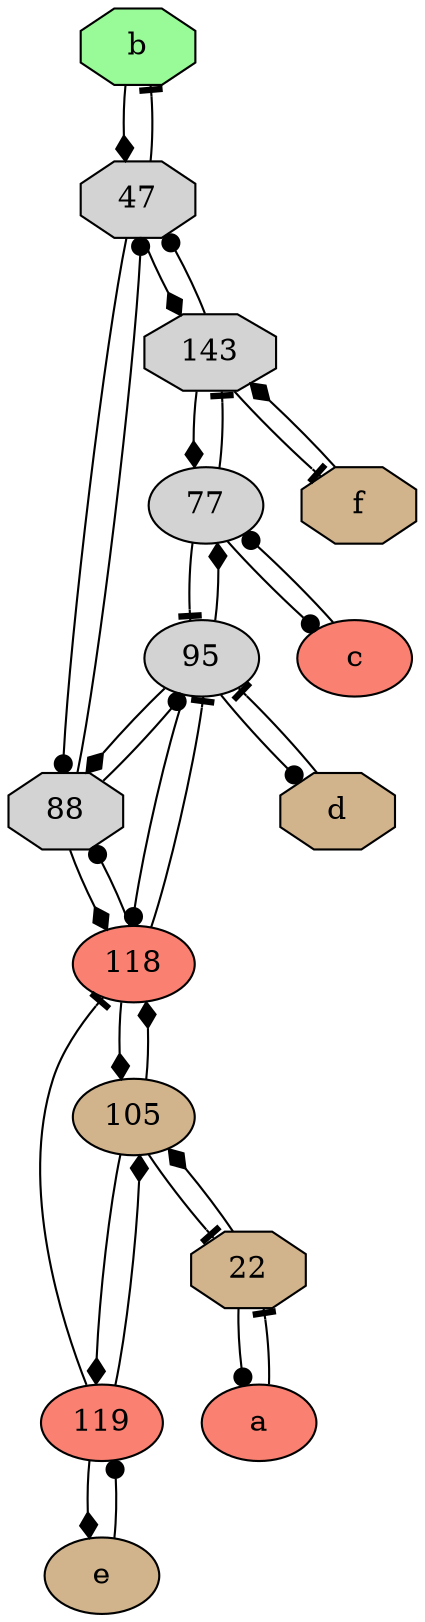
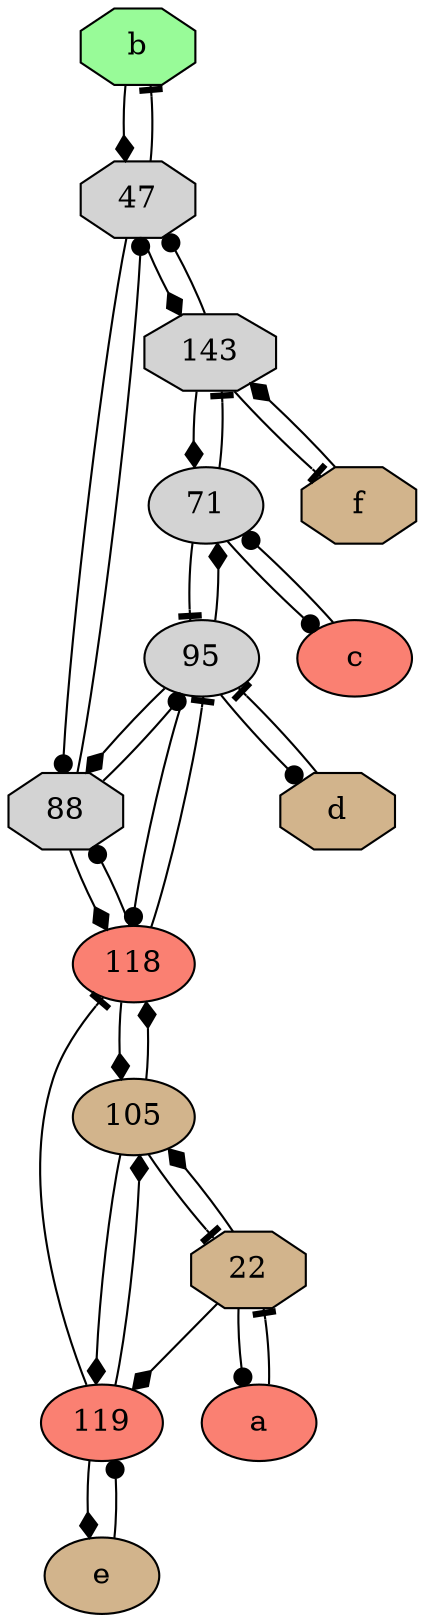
node "77": label "77" -> "71"
edge "22" -> "119": added
